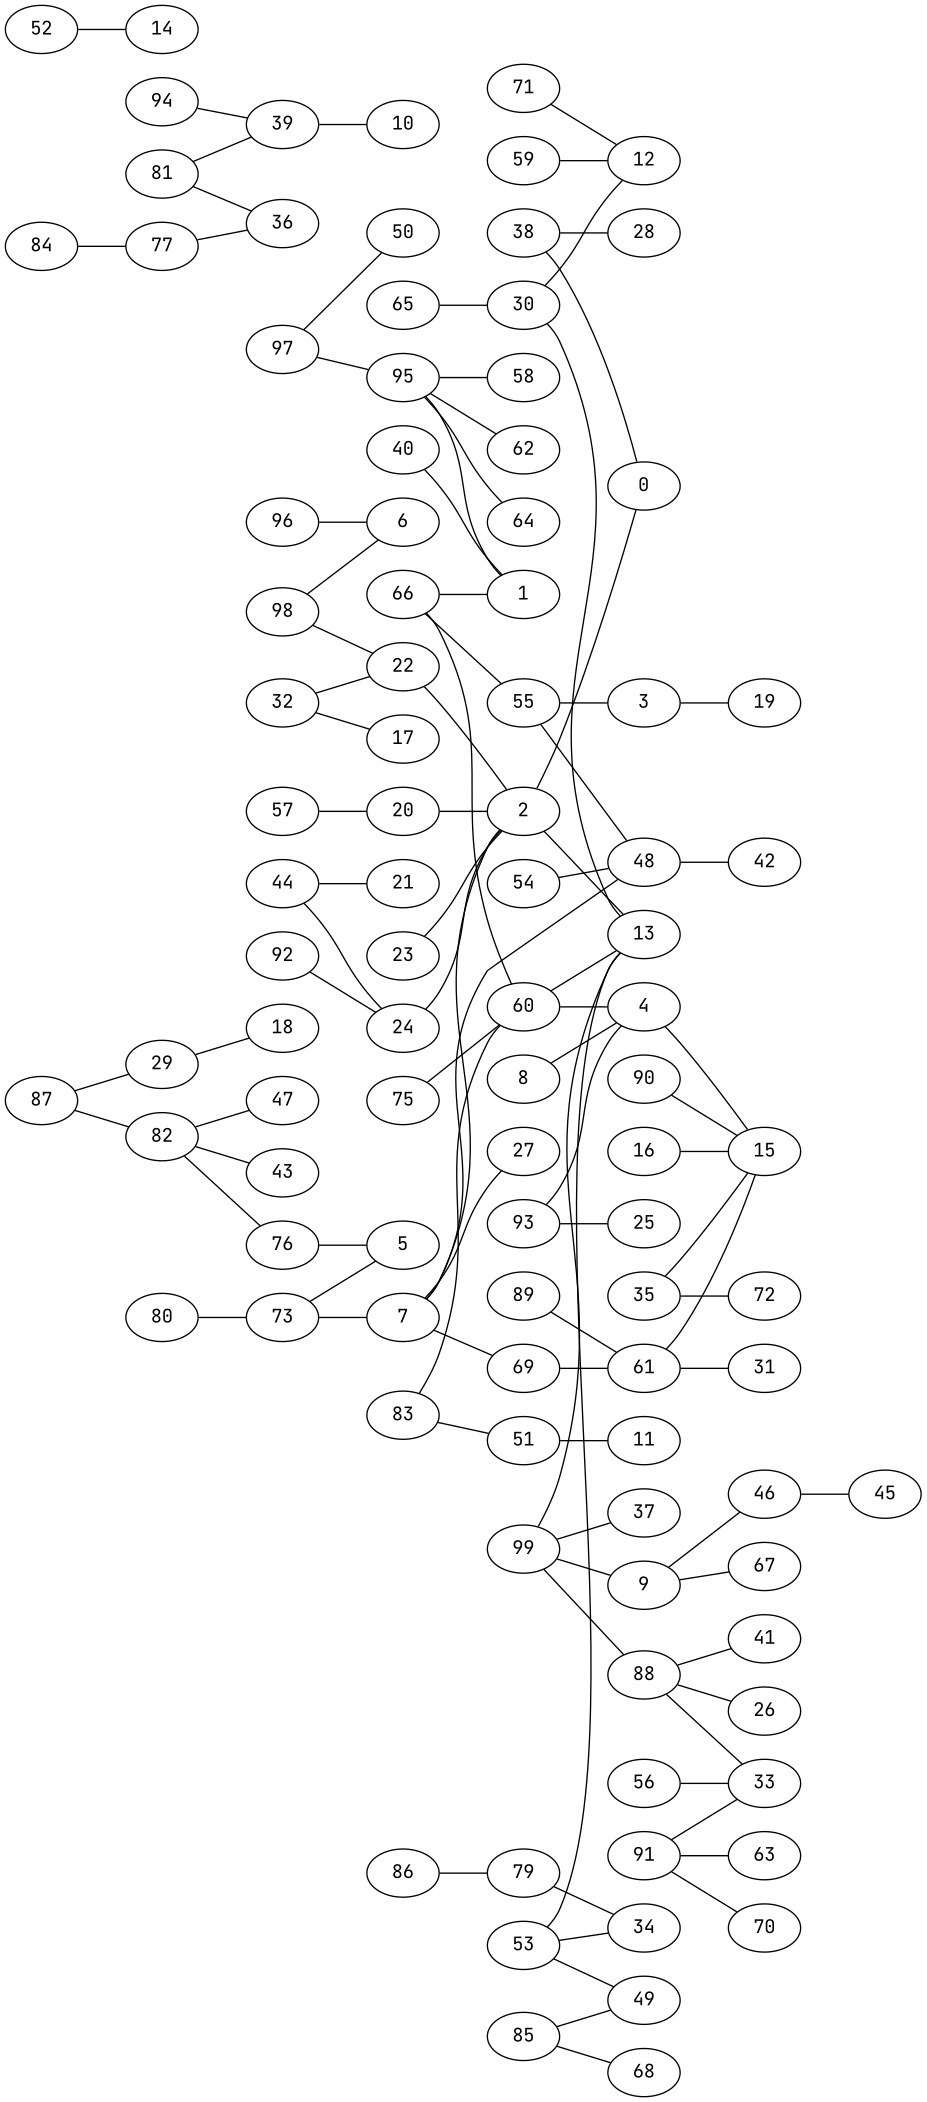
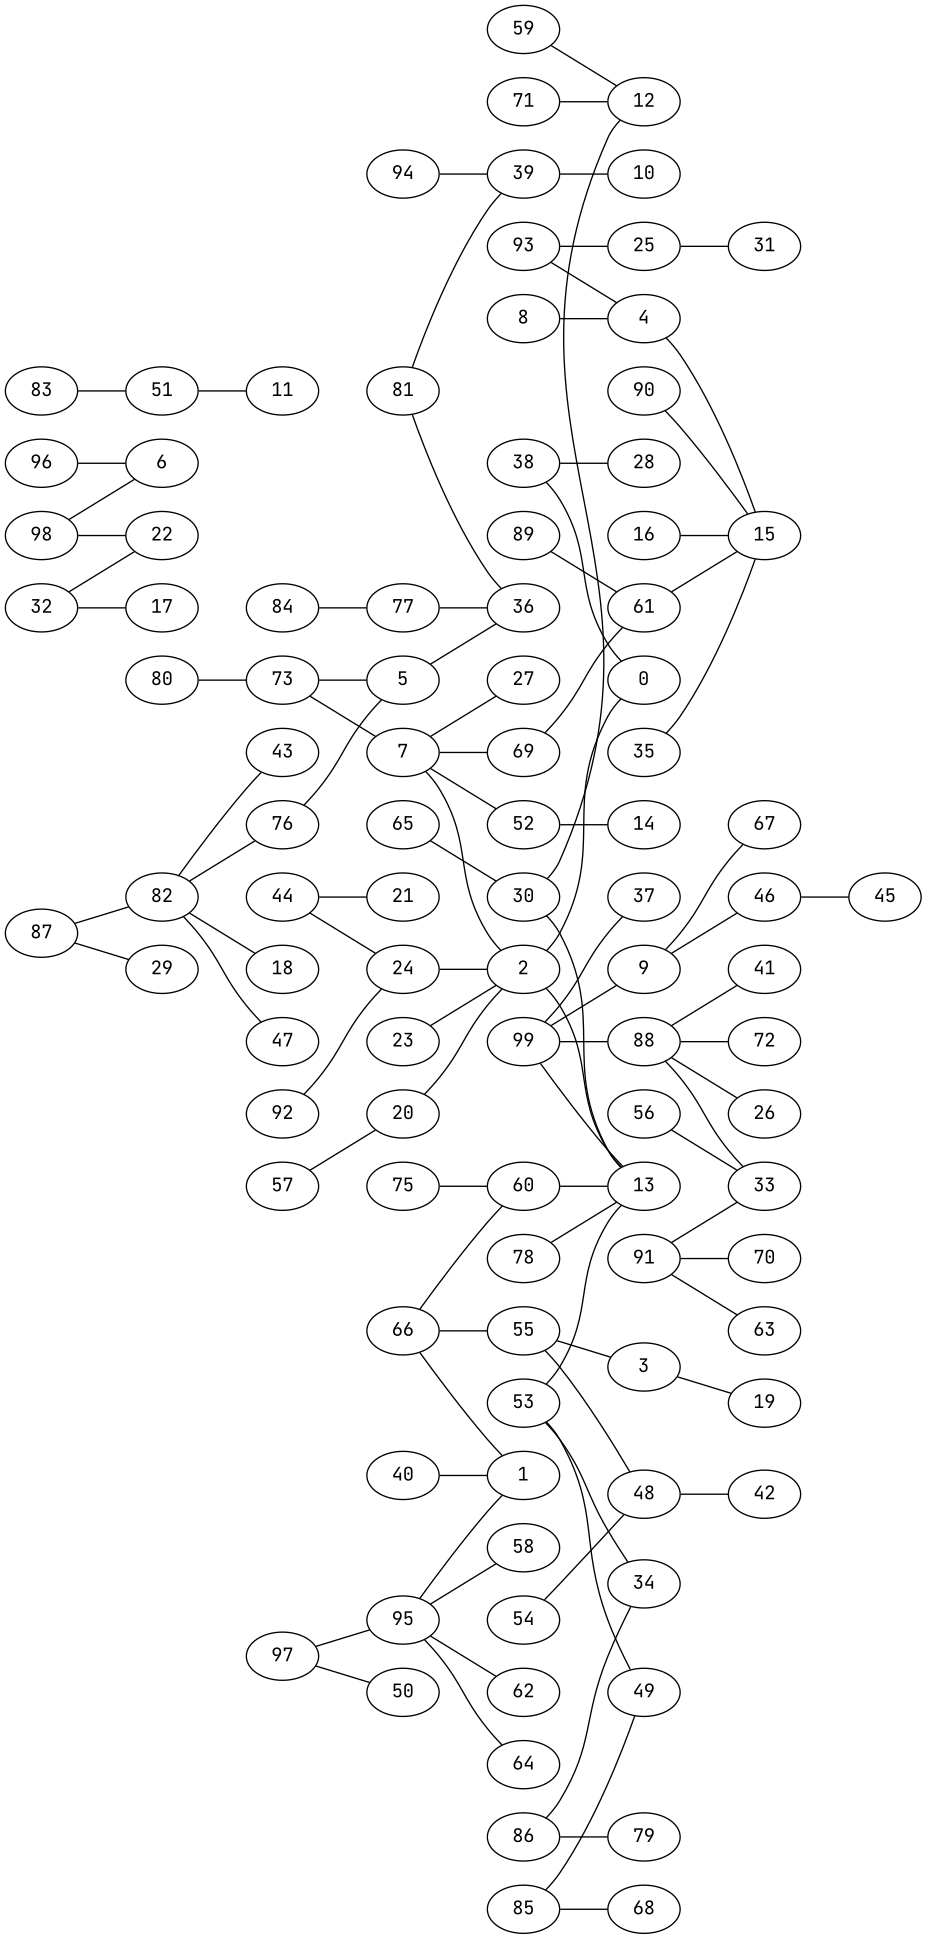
edge "36" -- "5": added
edge "22" -- "2": removed
edge "60" -- "4": removed
edge "18" -- "29": now "18" -- "82"
edge "48" -- "7": now "52" -- "7"
node "78": added
edge "60" -- "83": removed
edge "35" -- "72": now "88" -- "72"
edge "61" -- "31": now "25" -- "31"
edge "79" -- "34": now "86" -- "34"
